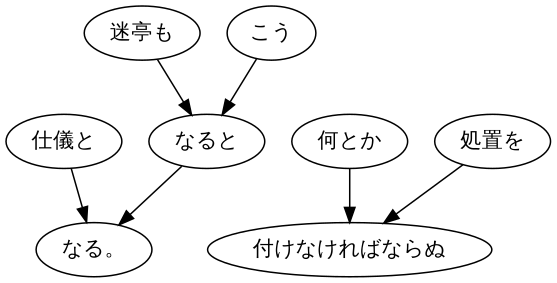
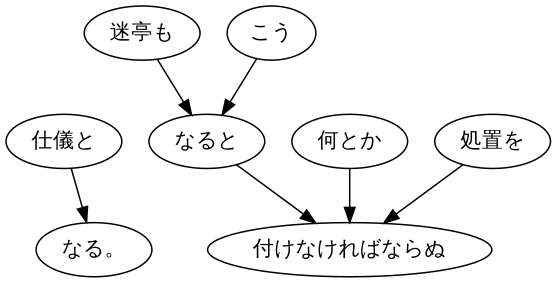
edge "なると" -> "なる。": now "なると" -> "付けなければならぬ"
